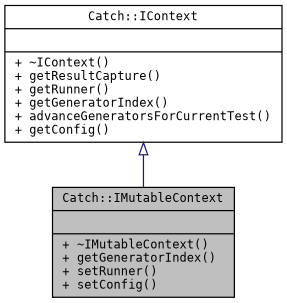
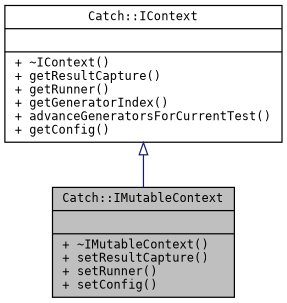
node "Catch::IMutableContext": text "+ getGeneratorIndex()" -> "+ setResultCapture()"
